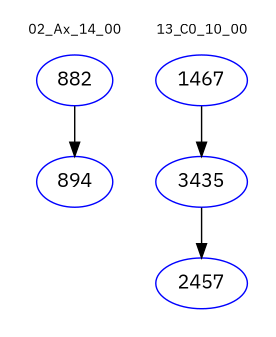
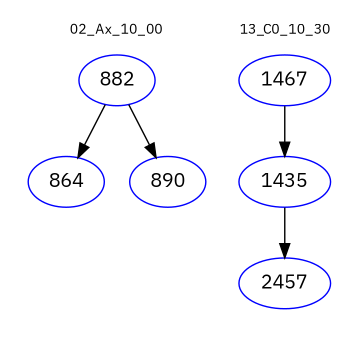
cluster "02_Ax_14_00": label "02_Ax_14_00" -> "02_Ax_10_00"
cluster "13_C0_10_00": label "13_C0_10_00" -> "13_C0_10_30"
node "894": label "894" -> "864"
node "890": added
node "3435": label "3435" -> "1435"
